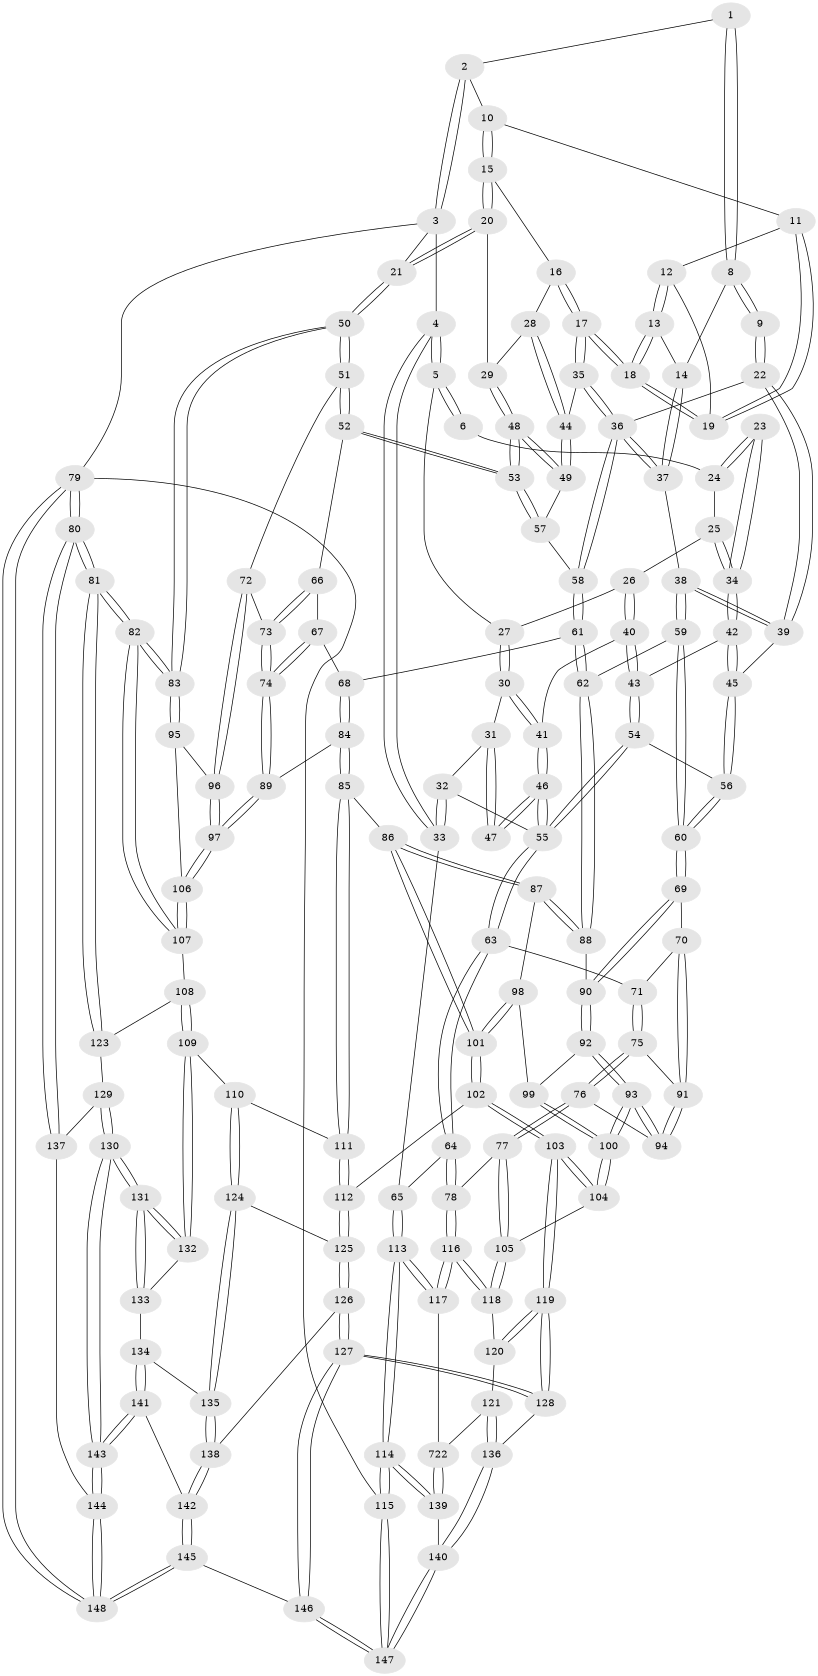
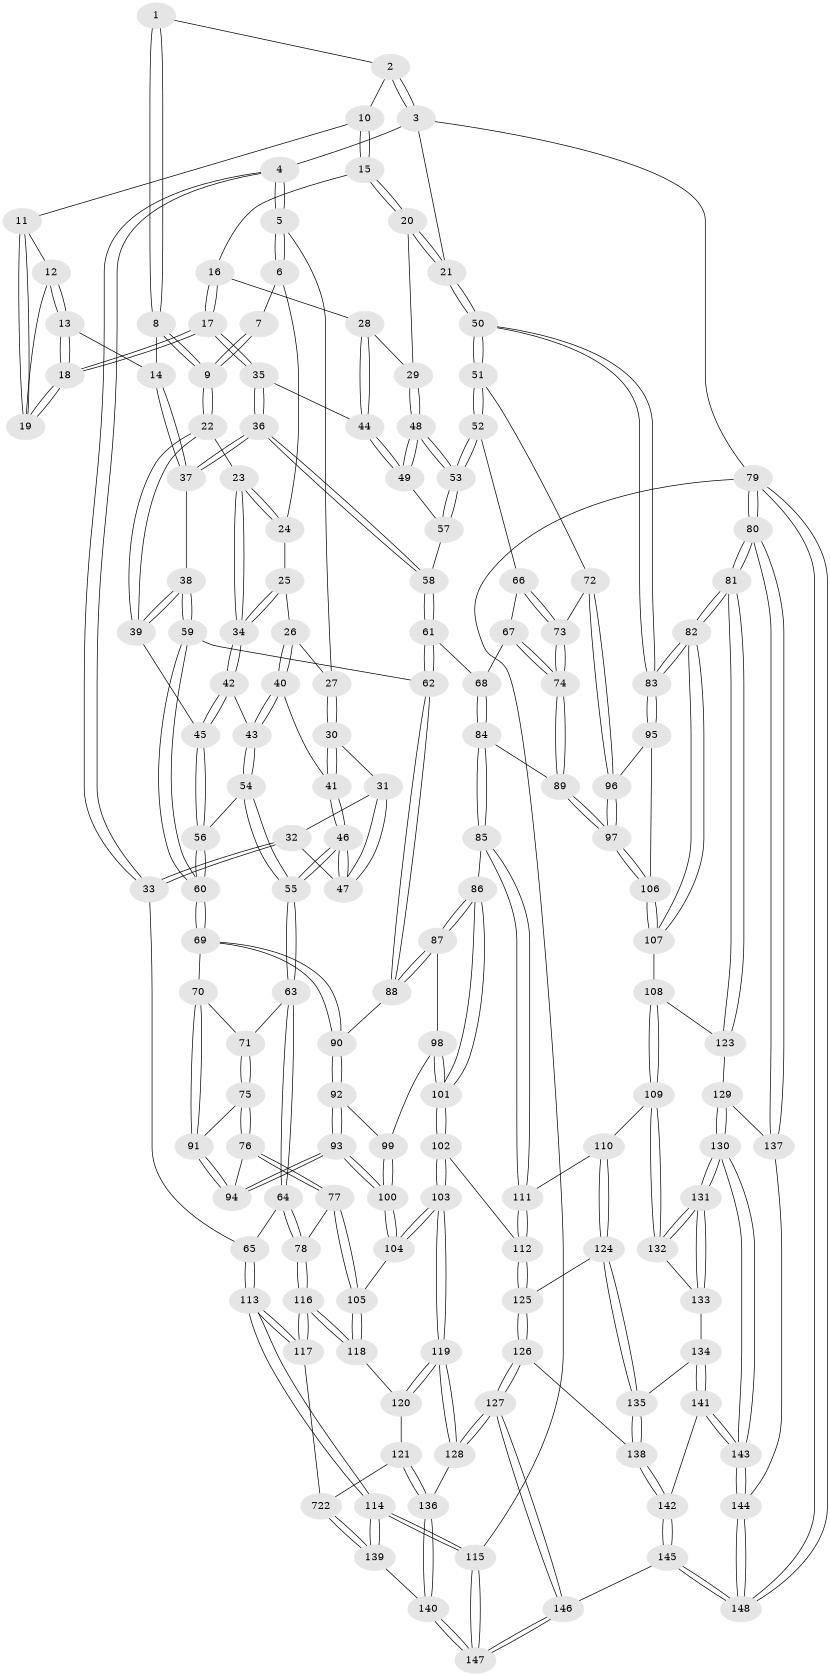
node "7": added
edge "22" -- "36": now "22" -- "23"
edge "32" -- "55": now "32" -- "47"
